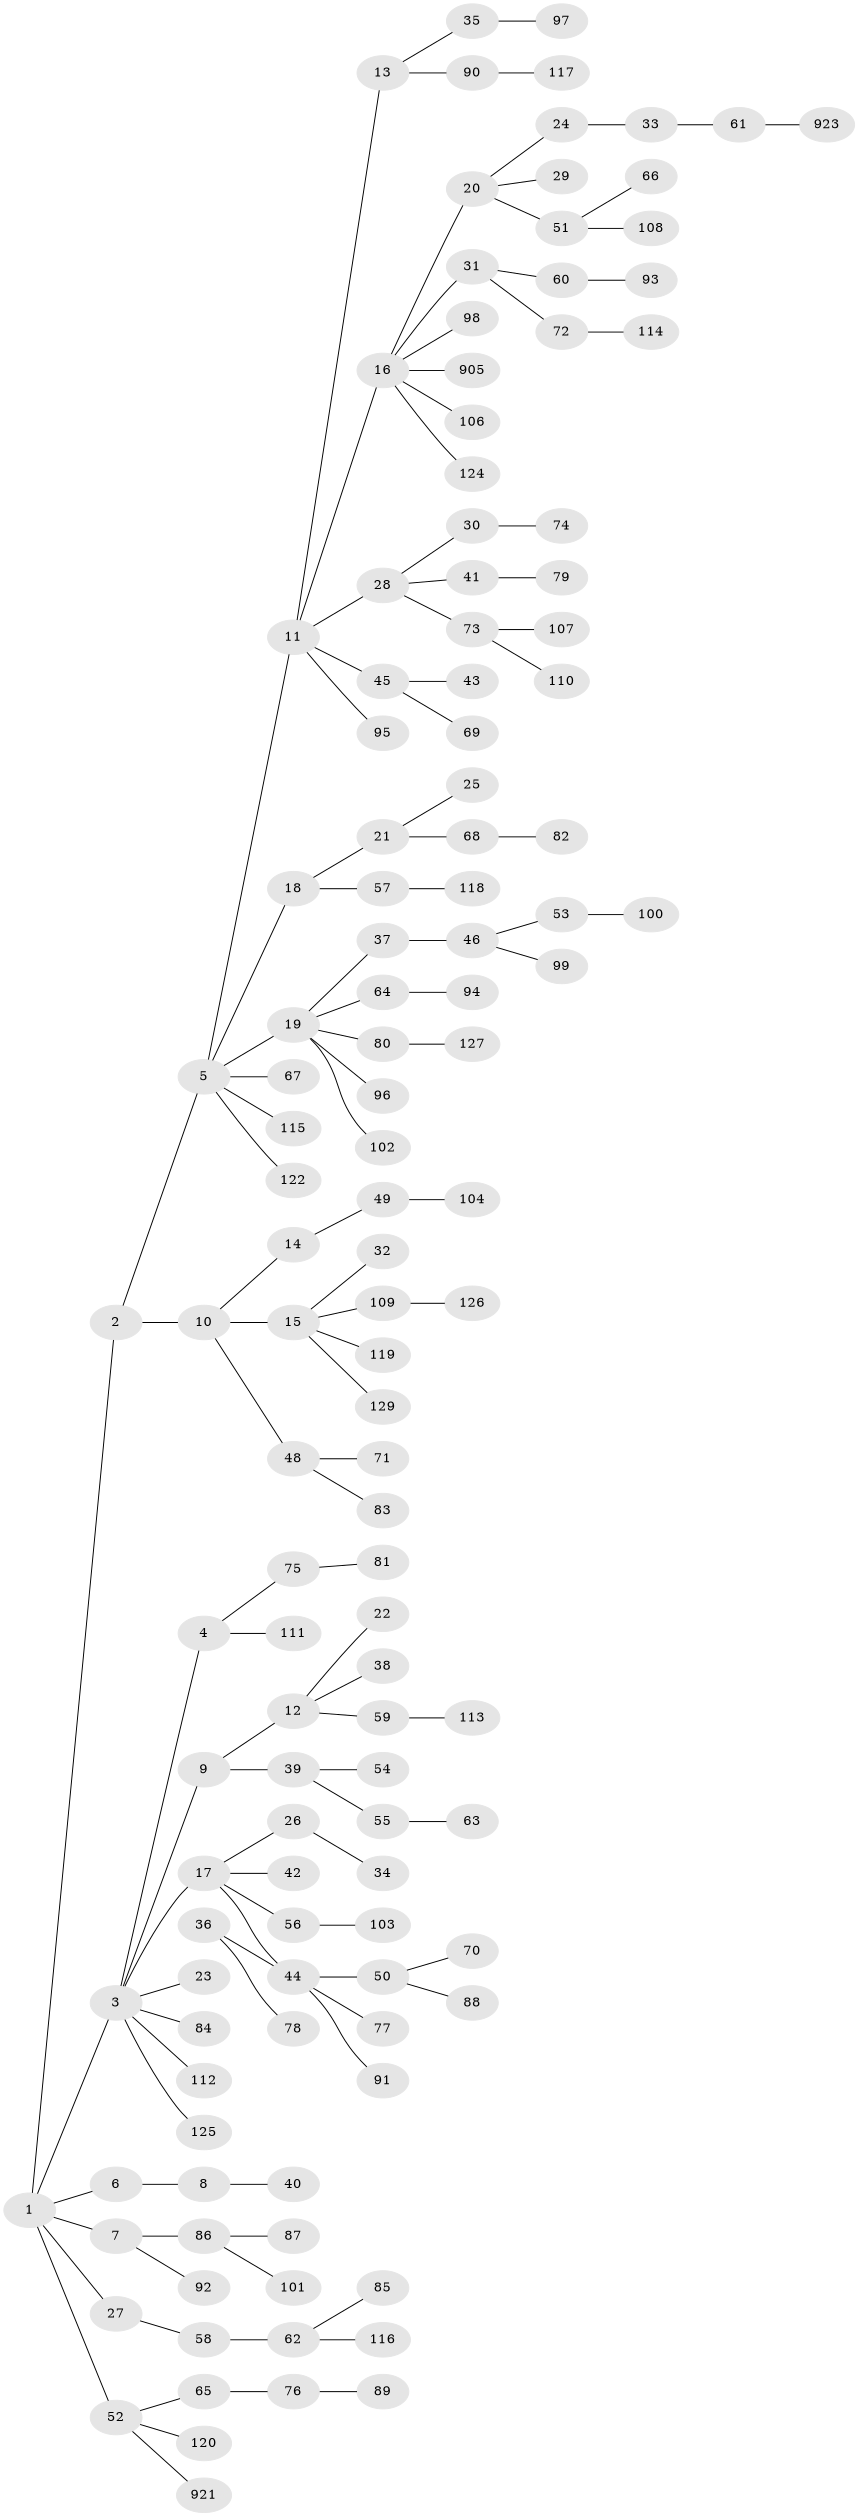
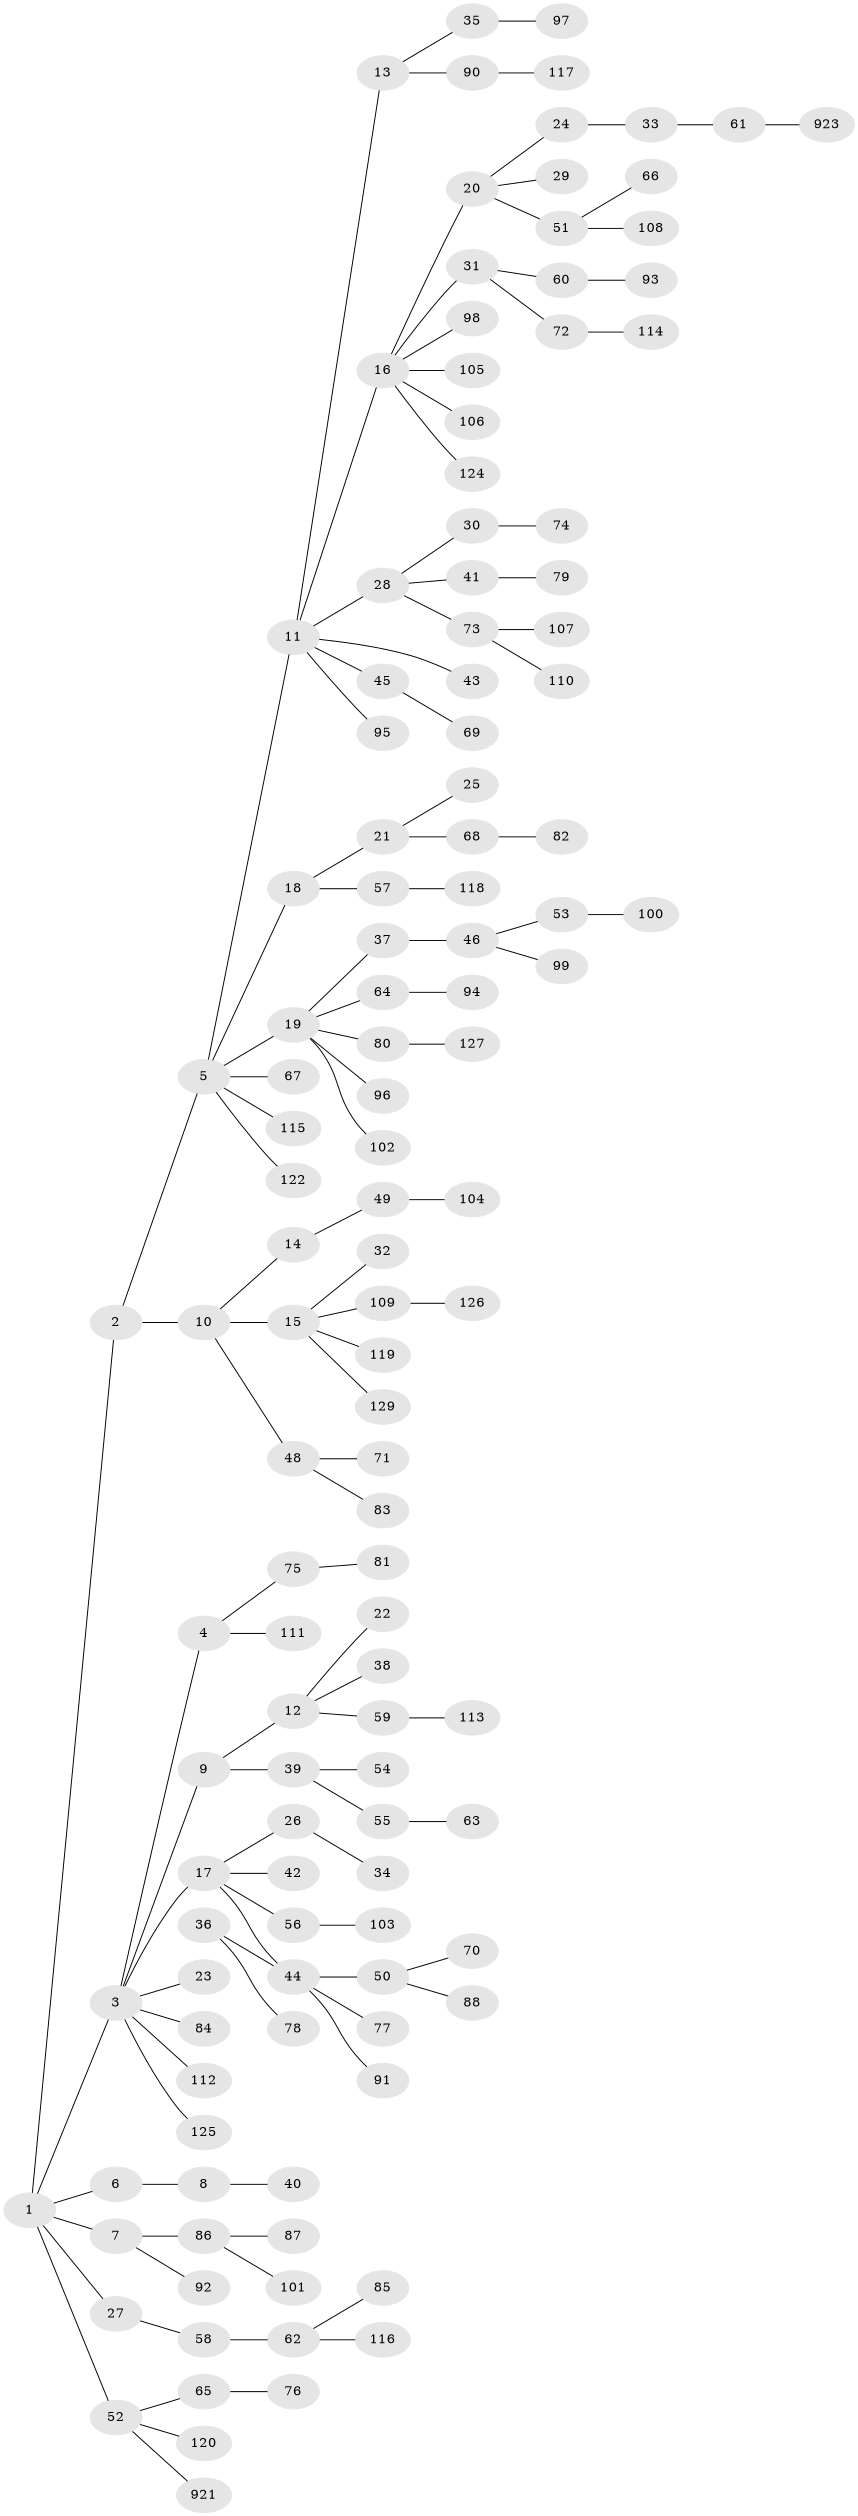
node "905": label "905" -> "105"
edge "45" -- "43": now "11" -- "43"
node "89": removed
